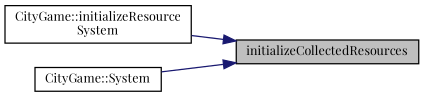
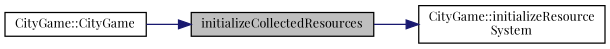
edge "CityGame::initializeResource System" -> "initializeCollectedResources": reversed
node "CityGame::System": label "CityGame::System" -> "CityGame::CityGame"
